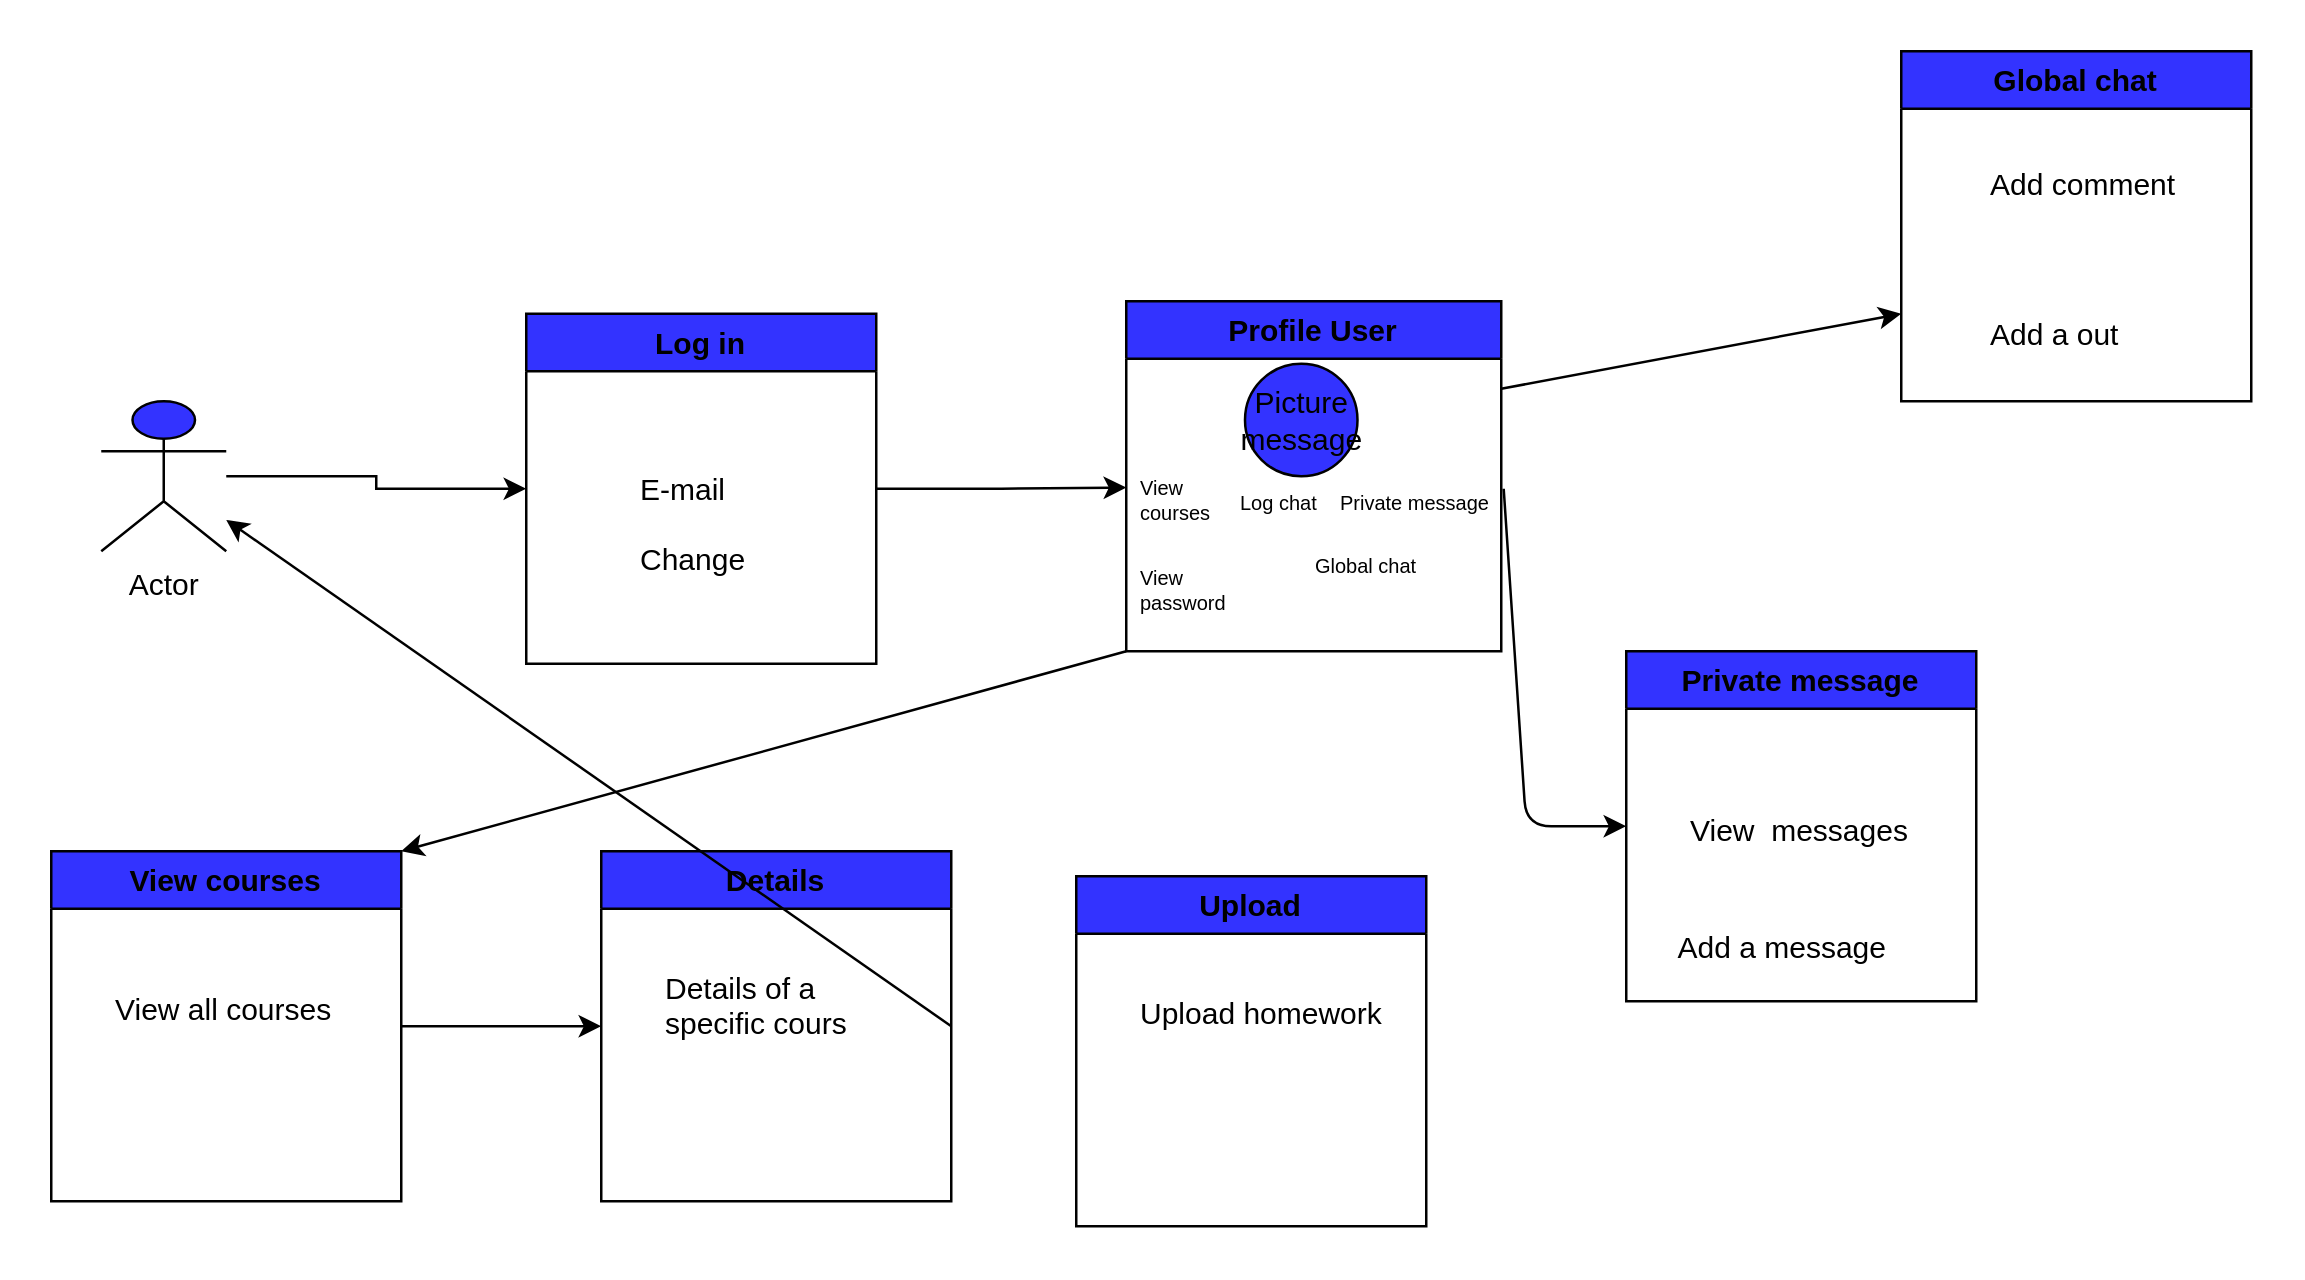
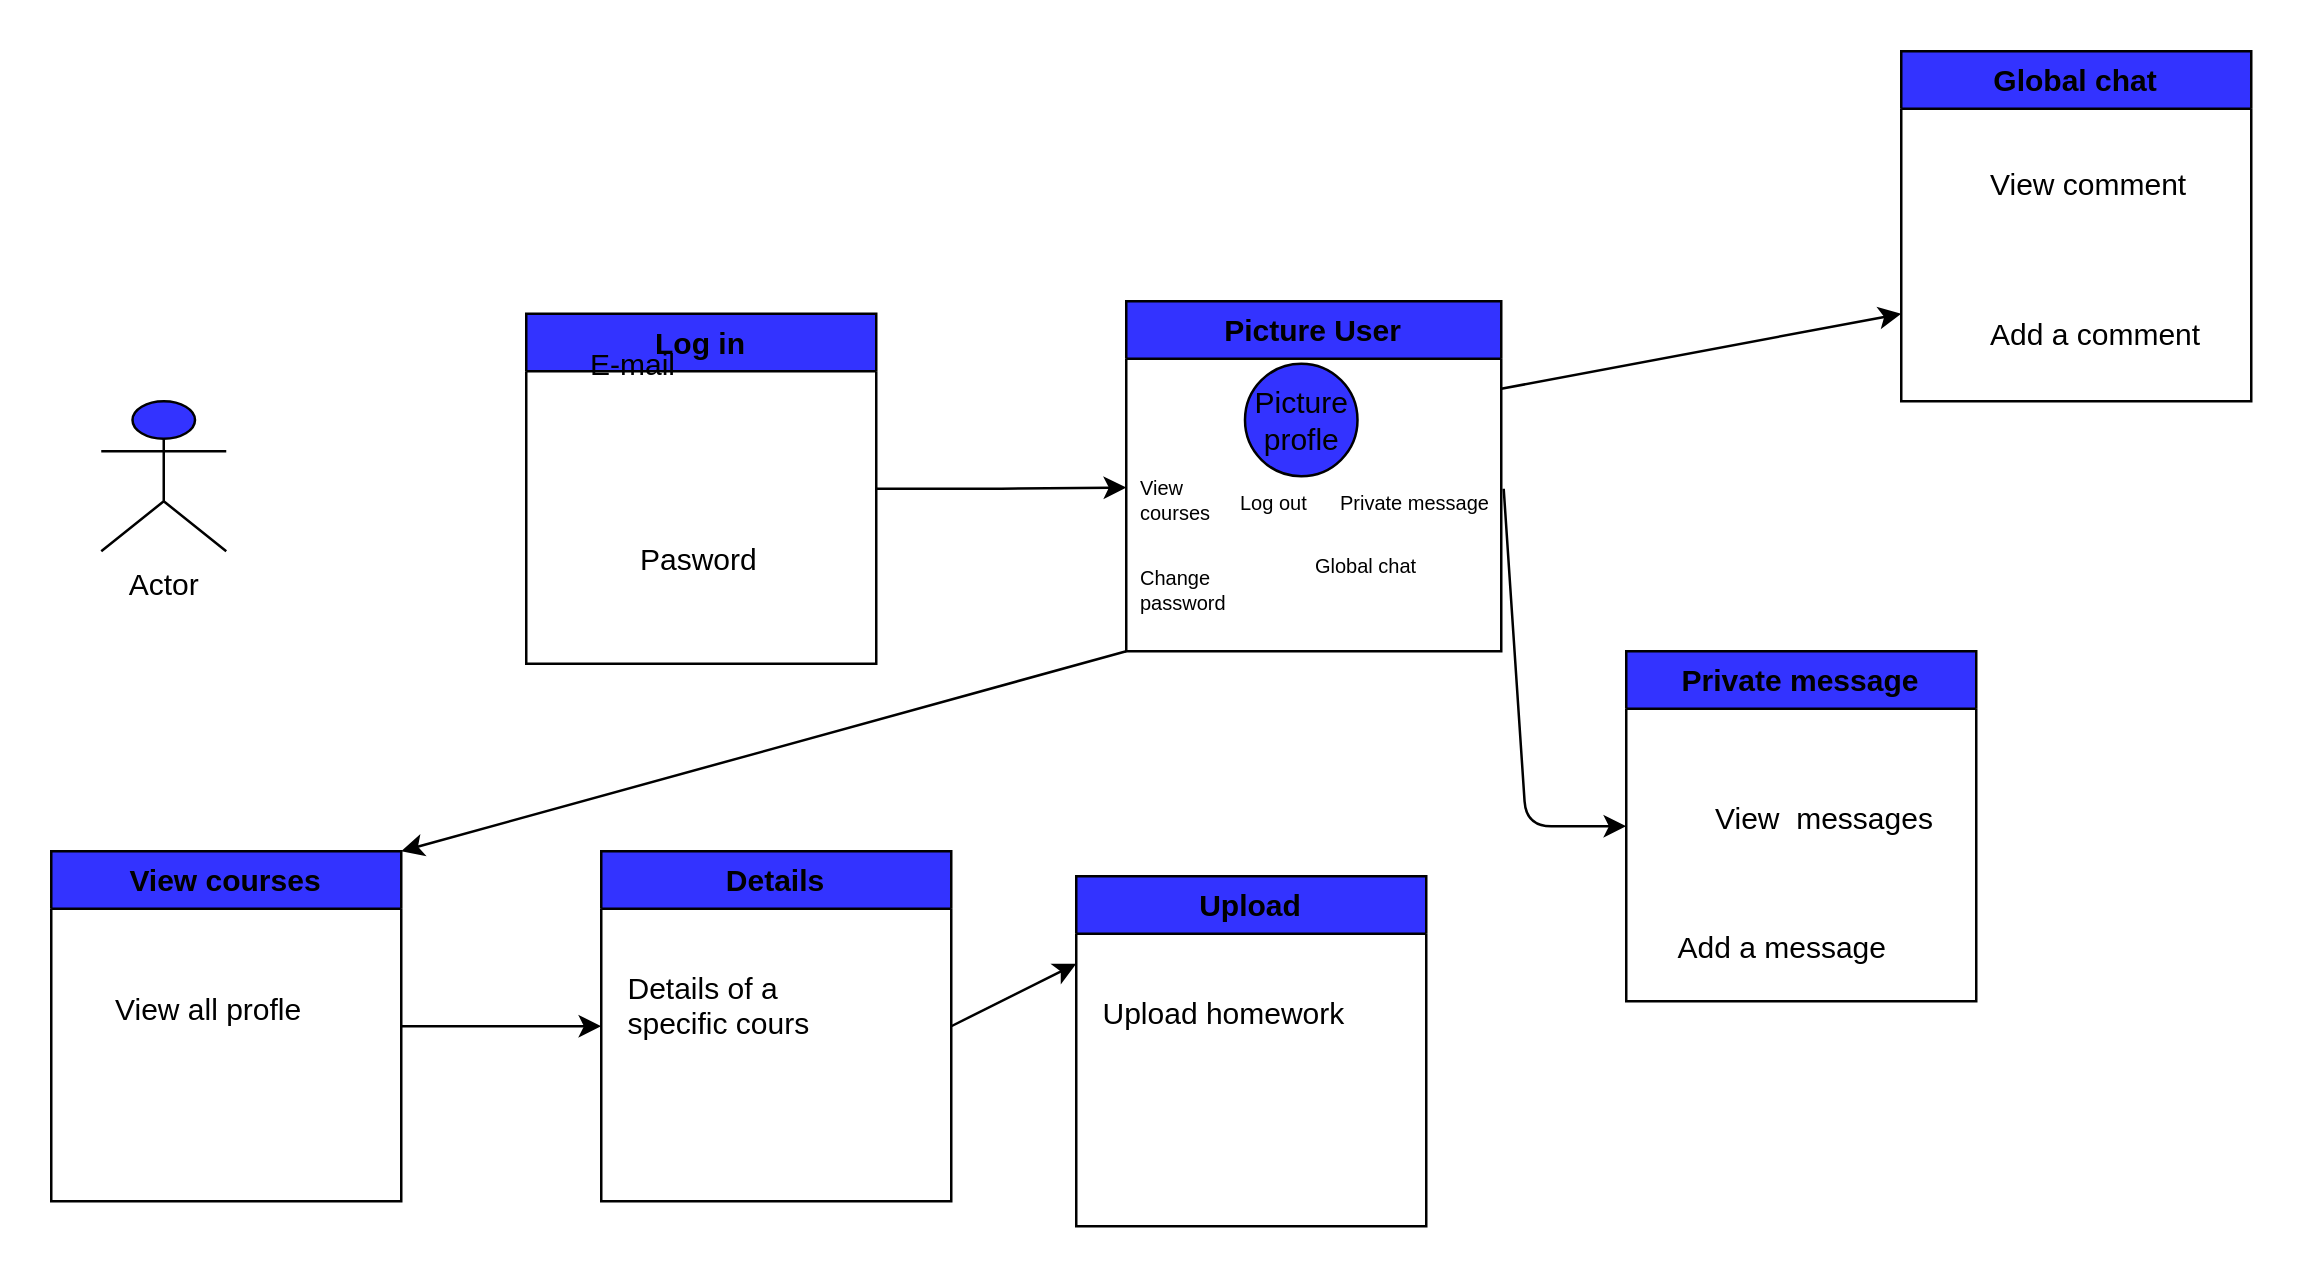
node "Add comment": label "Add comment" -> "View comment"
node "Profile User": label "Profile User" -> "Picture User"
node "Add a out": label "Add a out" -> "Add a comment"
node "Picture message": label "Picture message" -> "Picture profle"
edge "Actor" -> "Log in": removed
node "E-mail": moved (701, 489) -> (651, 364)
node "Log chat": label "Log chat" -> "Log out"
node "Change": label "Change" -> "Pasword"
node "View password": label "View password" -> "Change password"
edge "Details" -> "Actor": now "Details" -> "Upload"
node "View messages": moved (1801, 824) -> (1826, 812)
node "View all courses": label "View all courses" -> "View all profle"
node "Details of a specific cours": moved (776, 1018) -> (739, 1018)
node "Upload homework": moved (1264, 1041) -> (1226, 1041)
